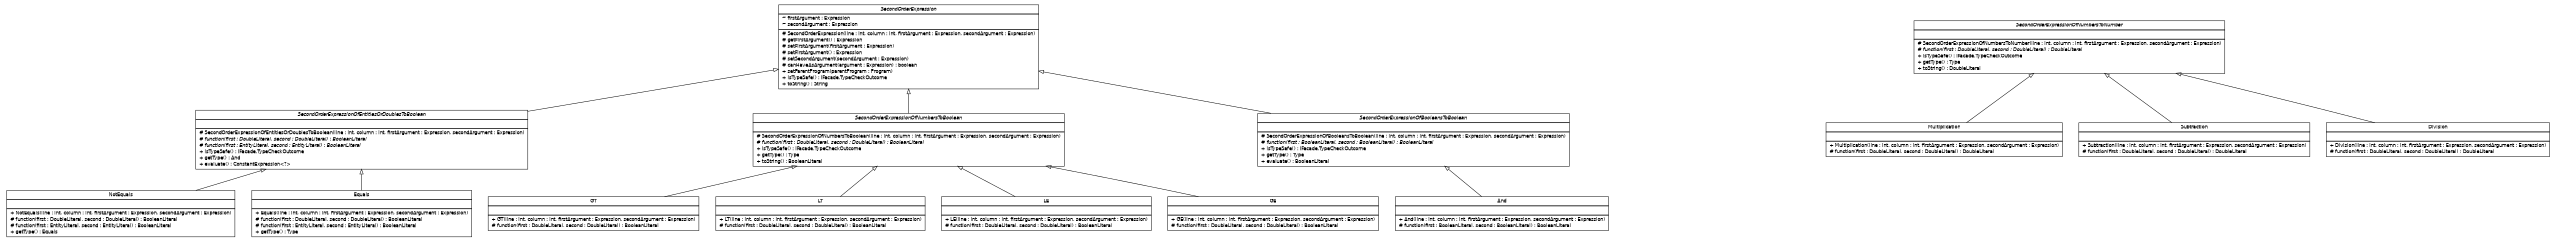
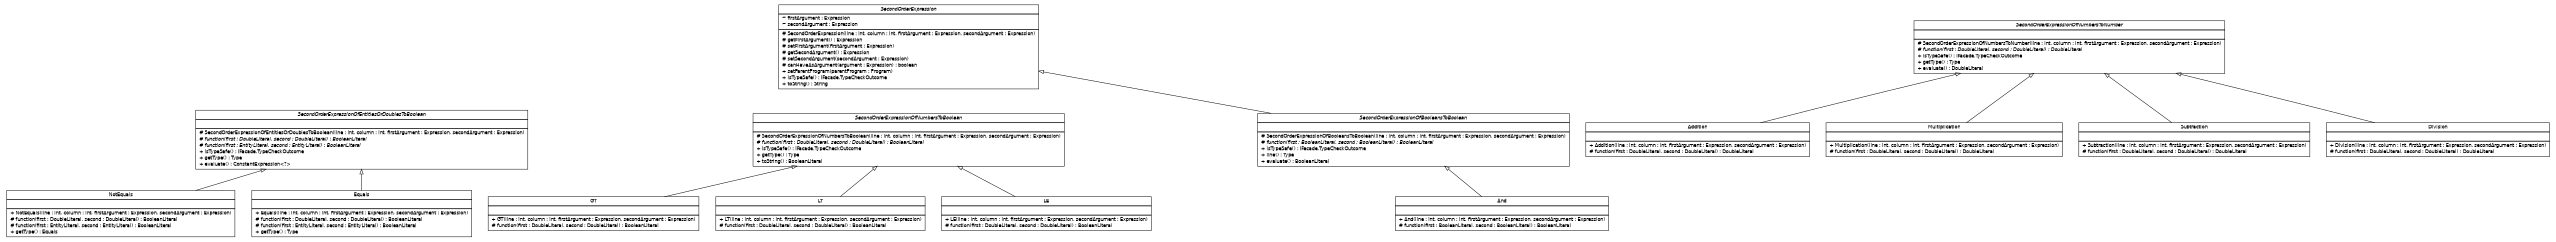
node "SecondOrderExpression": text "# setFirstArgument() : Expression" -> "# getSecondArgument() : Expression"
node "SecondOrderExpressionOfNumbersToNumber": text "+ toString() : DoubleLiteral" -> "+ evaluate() : DoubleLiteral"
edge "SecondOrderExpressionOfEntitiesOrDoublesToBoolean" -> "SecondOrderExpression": removed
edge "SecondOrderExpressionOfNumbersToBoolean" -> "SecondOrderExpression": removed
node "Addition": added
node "SecondOrderExpressionOfBooleansToBoolean": text "+ getType() : Type" -> "+ line() : Type"
node "SecondOrderExpressionOfEntitiesOrDoublesToBoolean": text "+ getType() : And" -> "+ getType() : Type"
node "GE": removed
